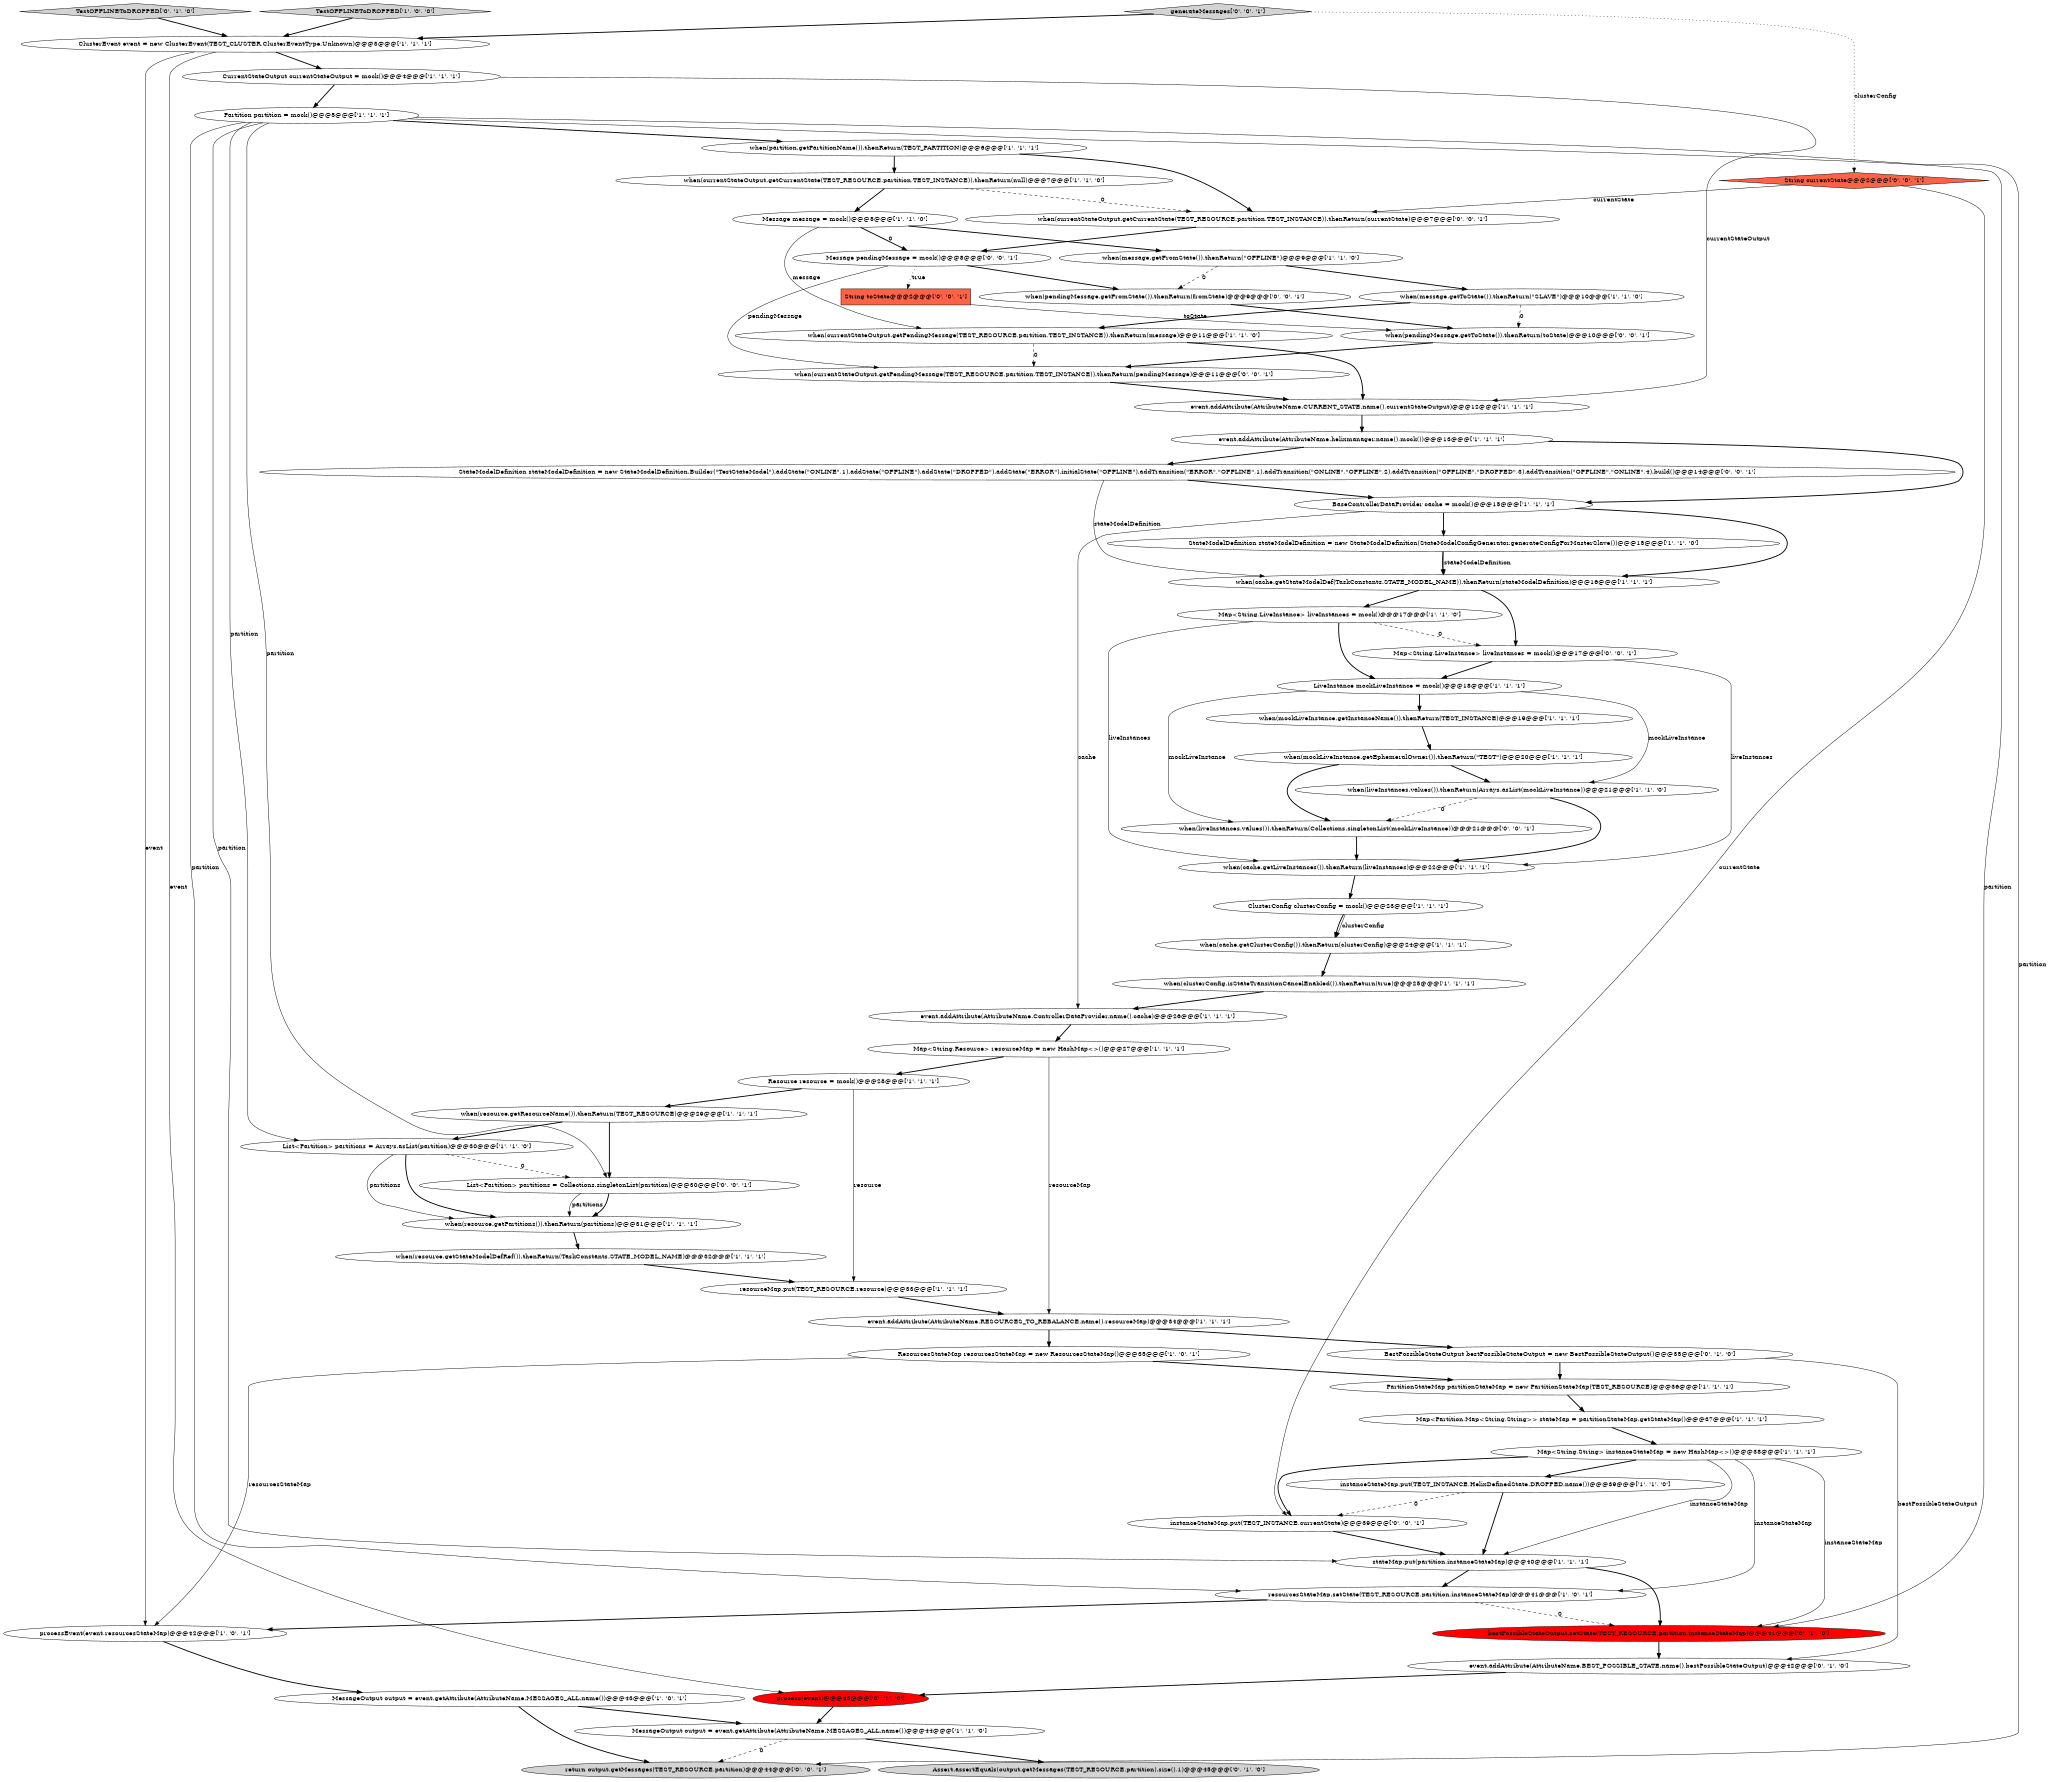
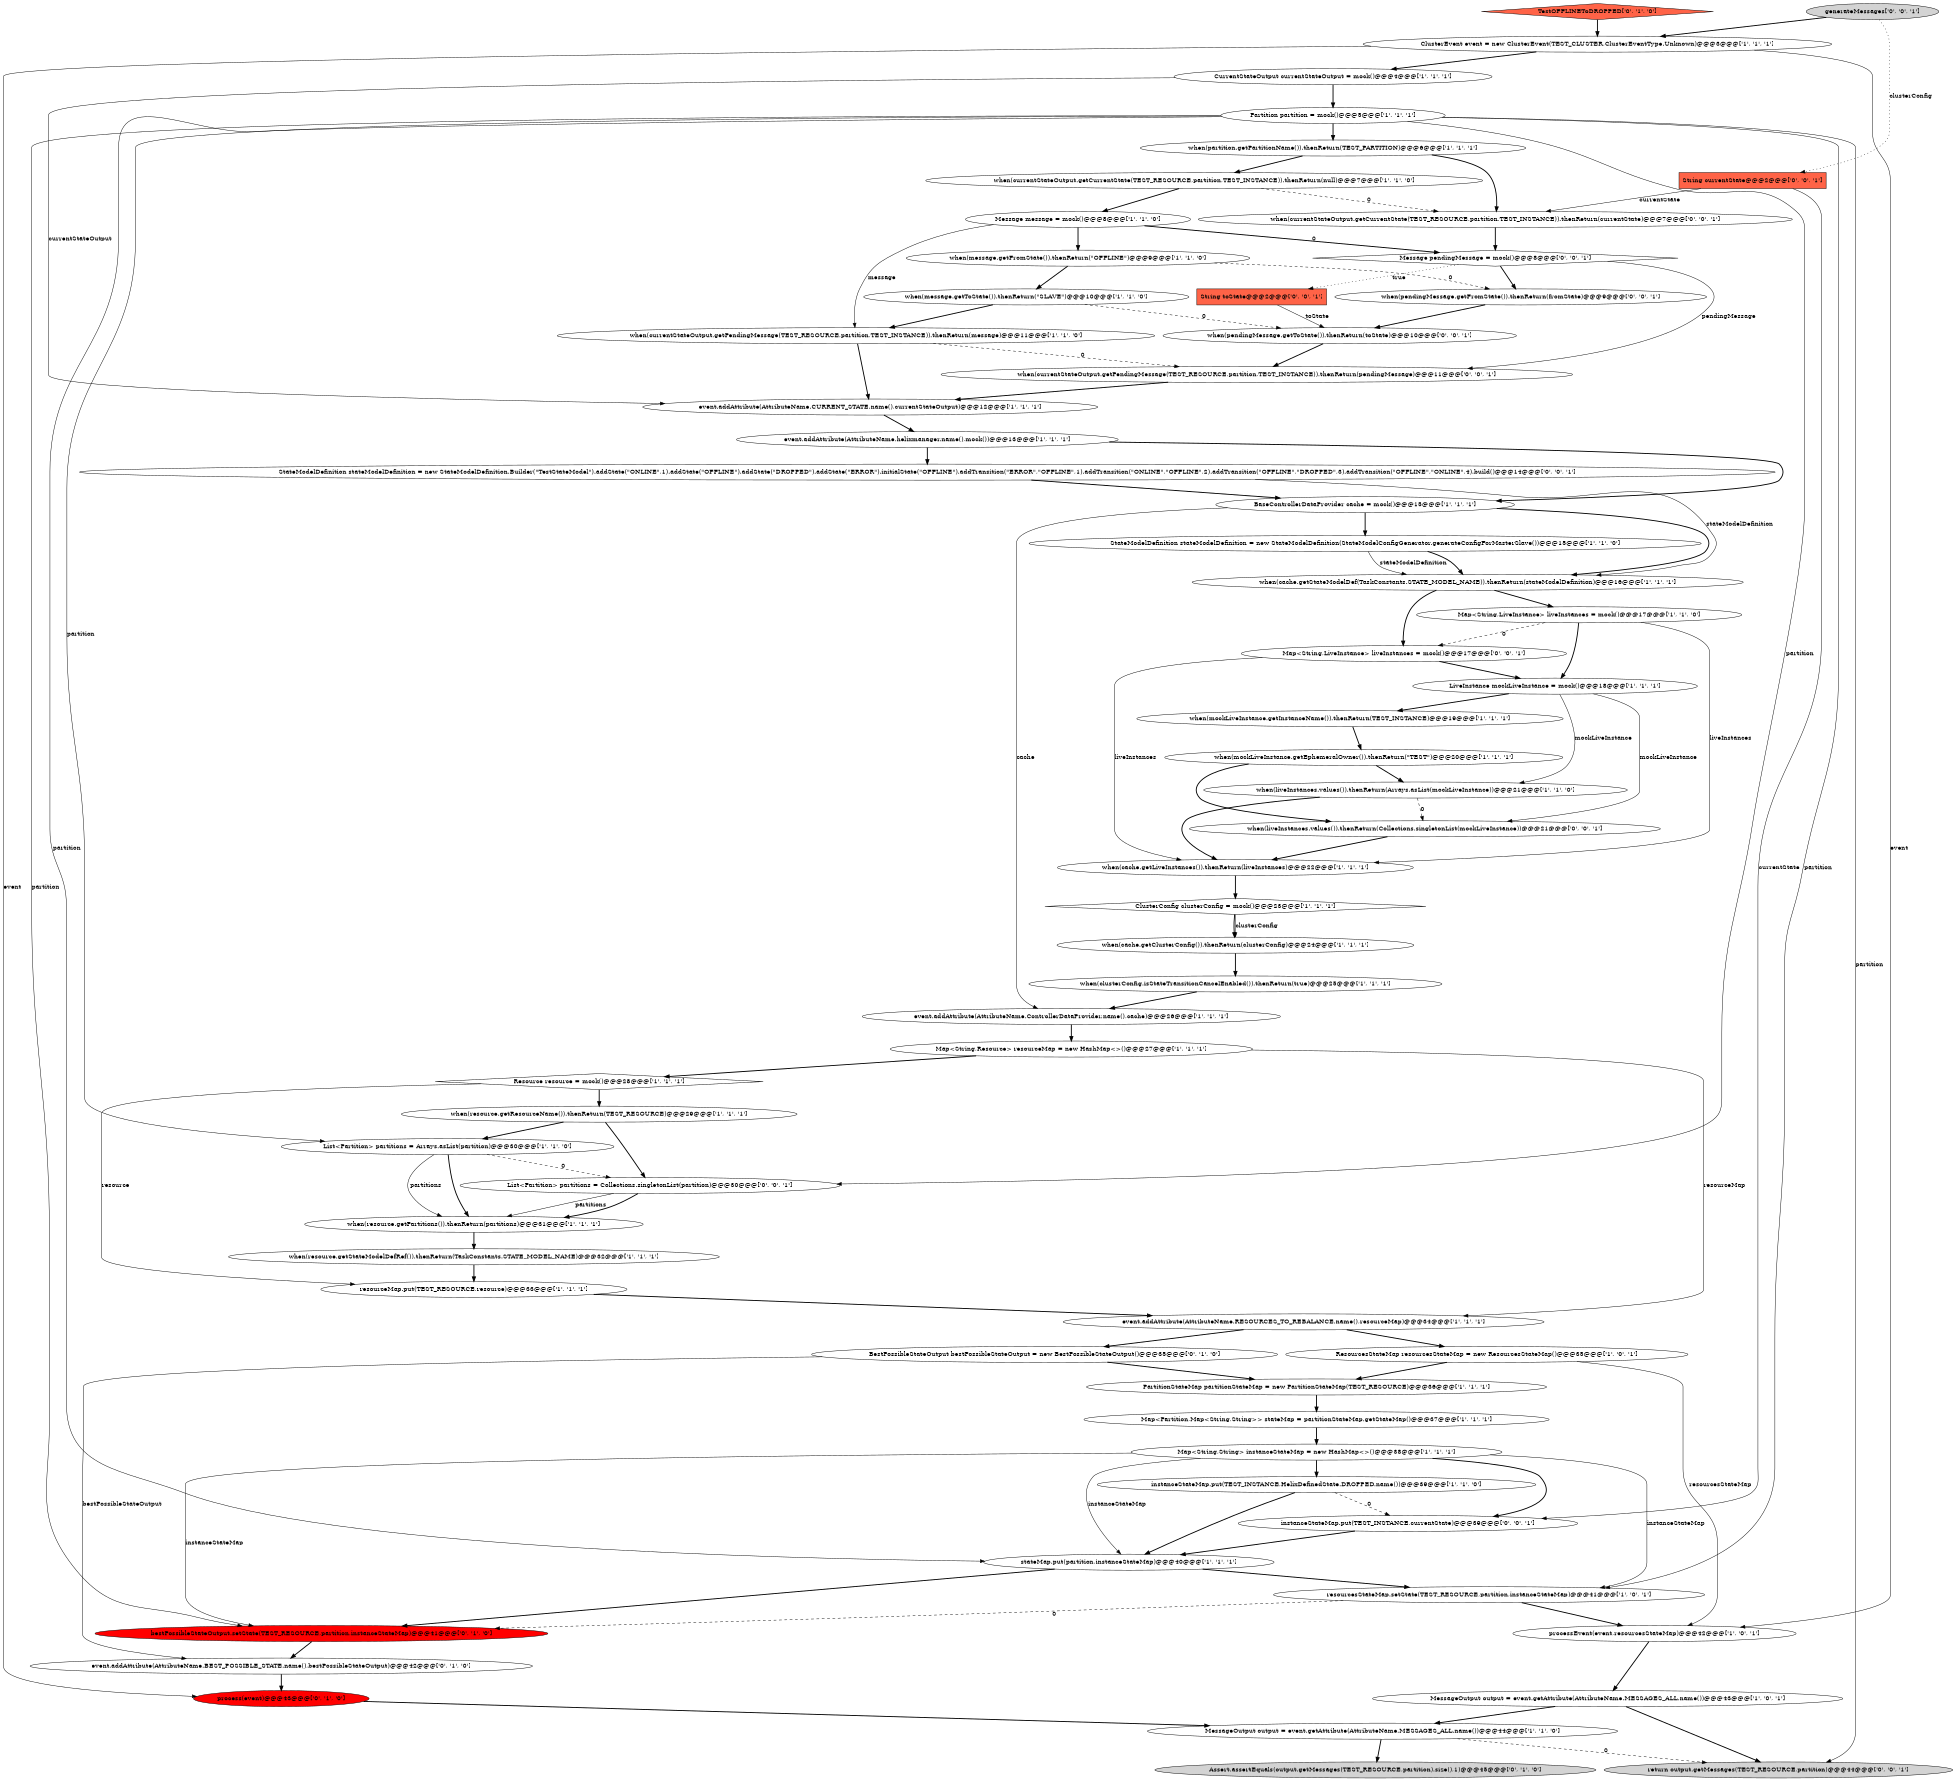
node "TestOFFLINEToDROPPED['0', '1', '0']": fillcolor lightgray -> tomato
node "TestOFFLINEToDROPPED['1', '0', '0']": removed
node "generateMessages['0', '0', '1']": shape diamond -> ellipse
node "String currentState@@@2@@@['0', '0', '1']": shape diamond -> box
node "Message pendingMessage = mock()@@@8@@@['0', '0', '1']": shape ellipse -> diamond
node "ClusterConfig clusterConfig = mock()@@@23@@@['1', '1', '1']": shape ellipse -> diamond
node "Resource resource = mock()@@@28@@@['1', '1', '1']": shape ellipse -> diamond
